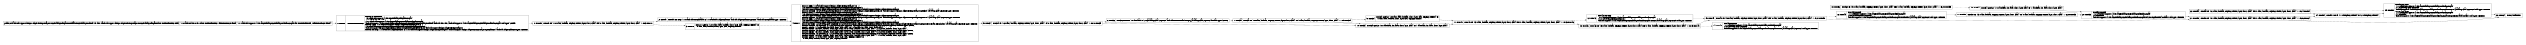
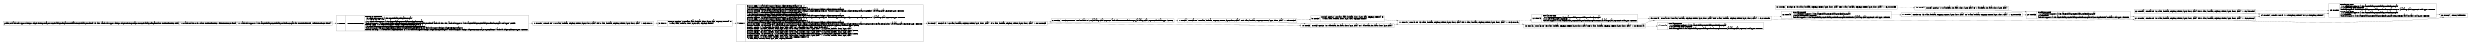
node "12: 0x0042": text "(r10 I:java.lang.TextInputLayout)" -> "(r10 I:java.lang.CharSequence)"
node "2: 0x000b": removed
